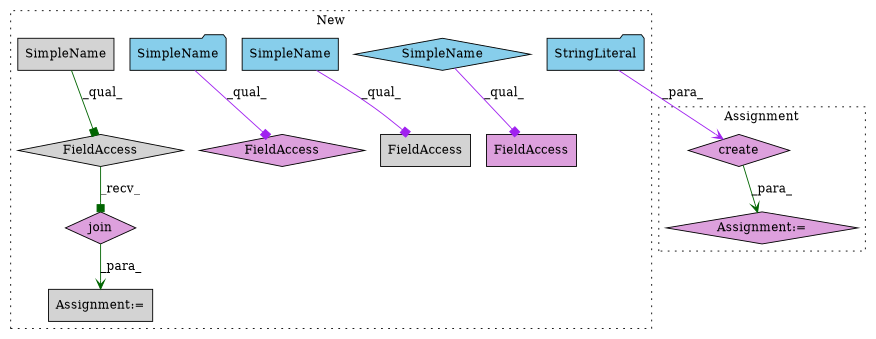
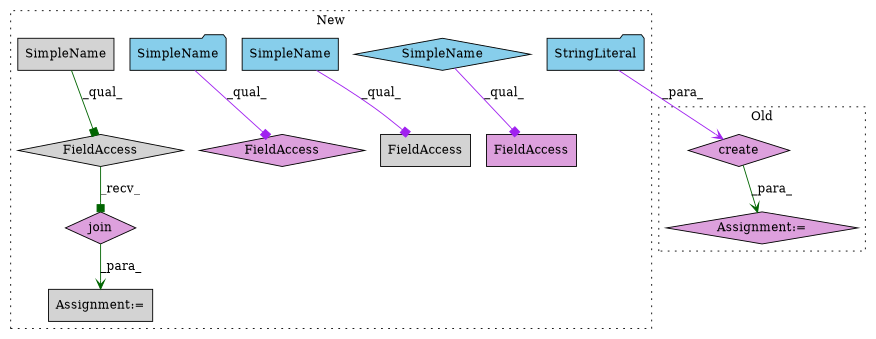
cluster "Assignment": label "Assignment" -> "Old"
